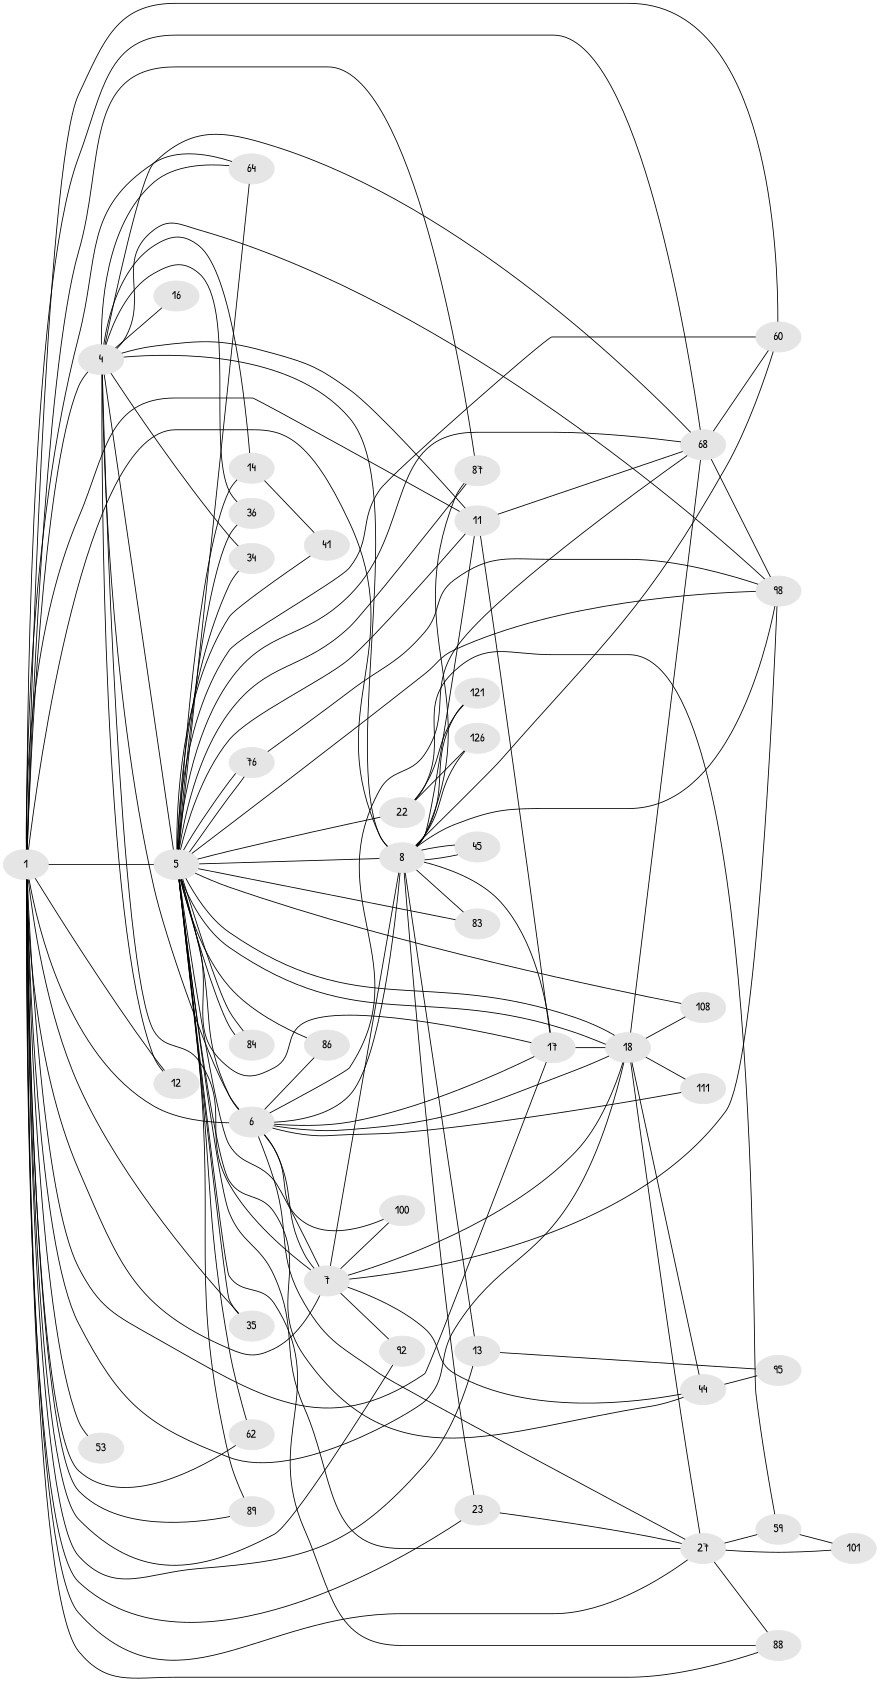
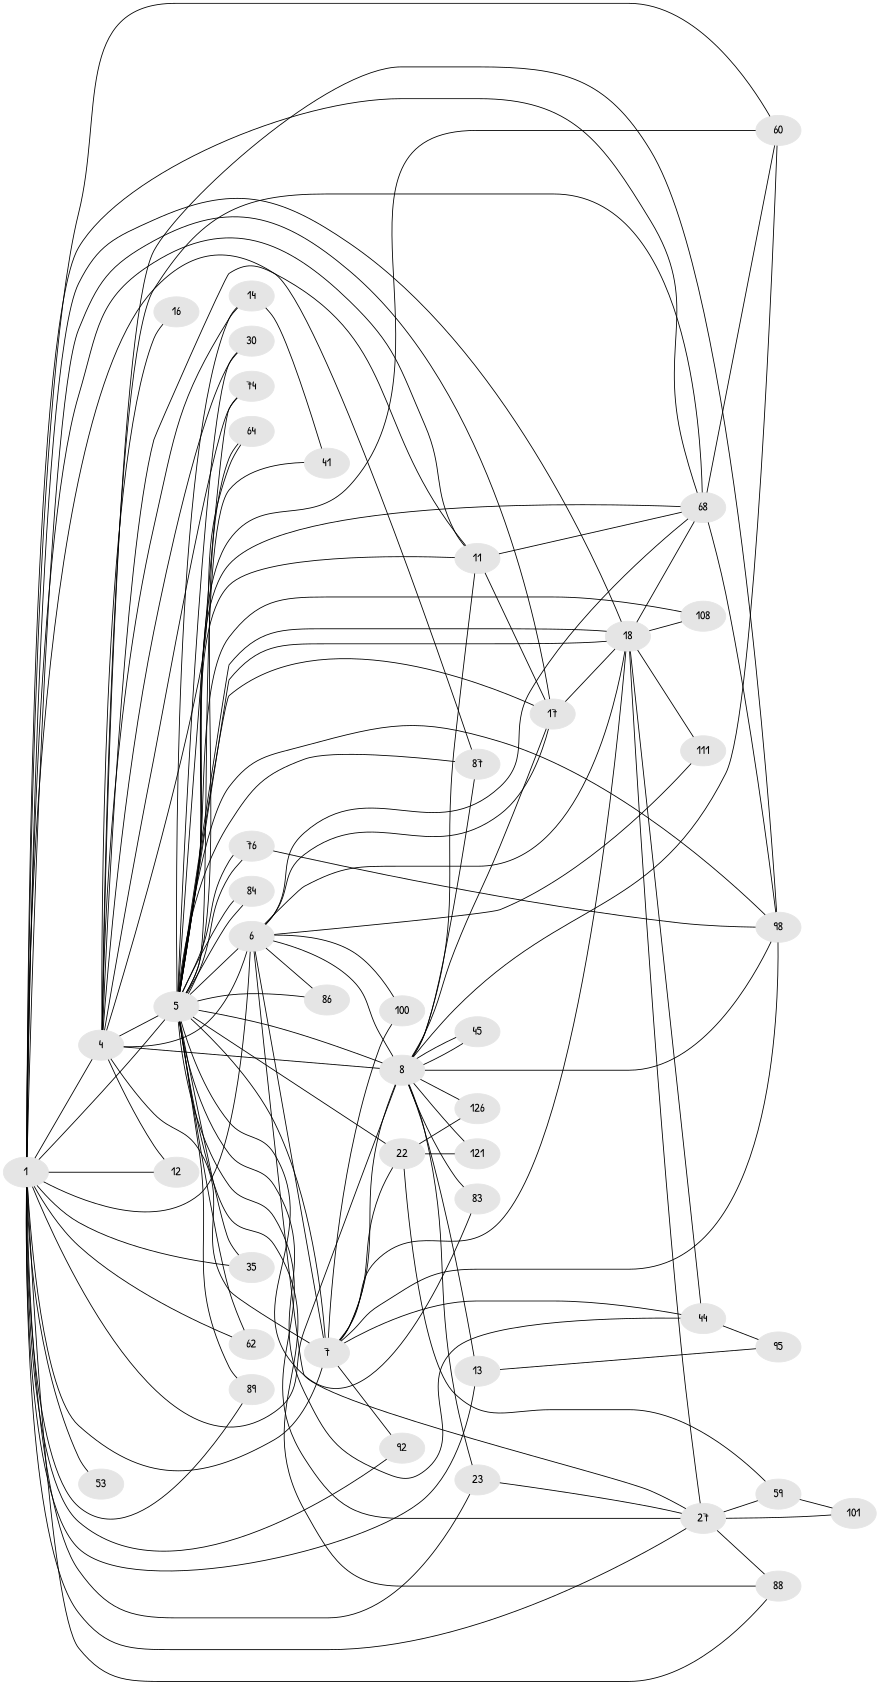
edge "64" -- "1": removed
node "36": label "36" -> "30"
node "34": label "34" -> "74"
edge "22" -- "7": added
